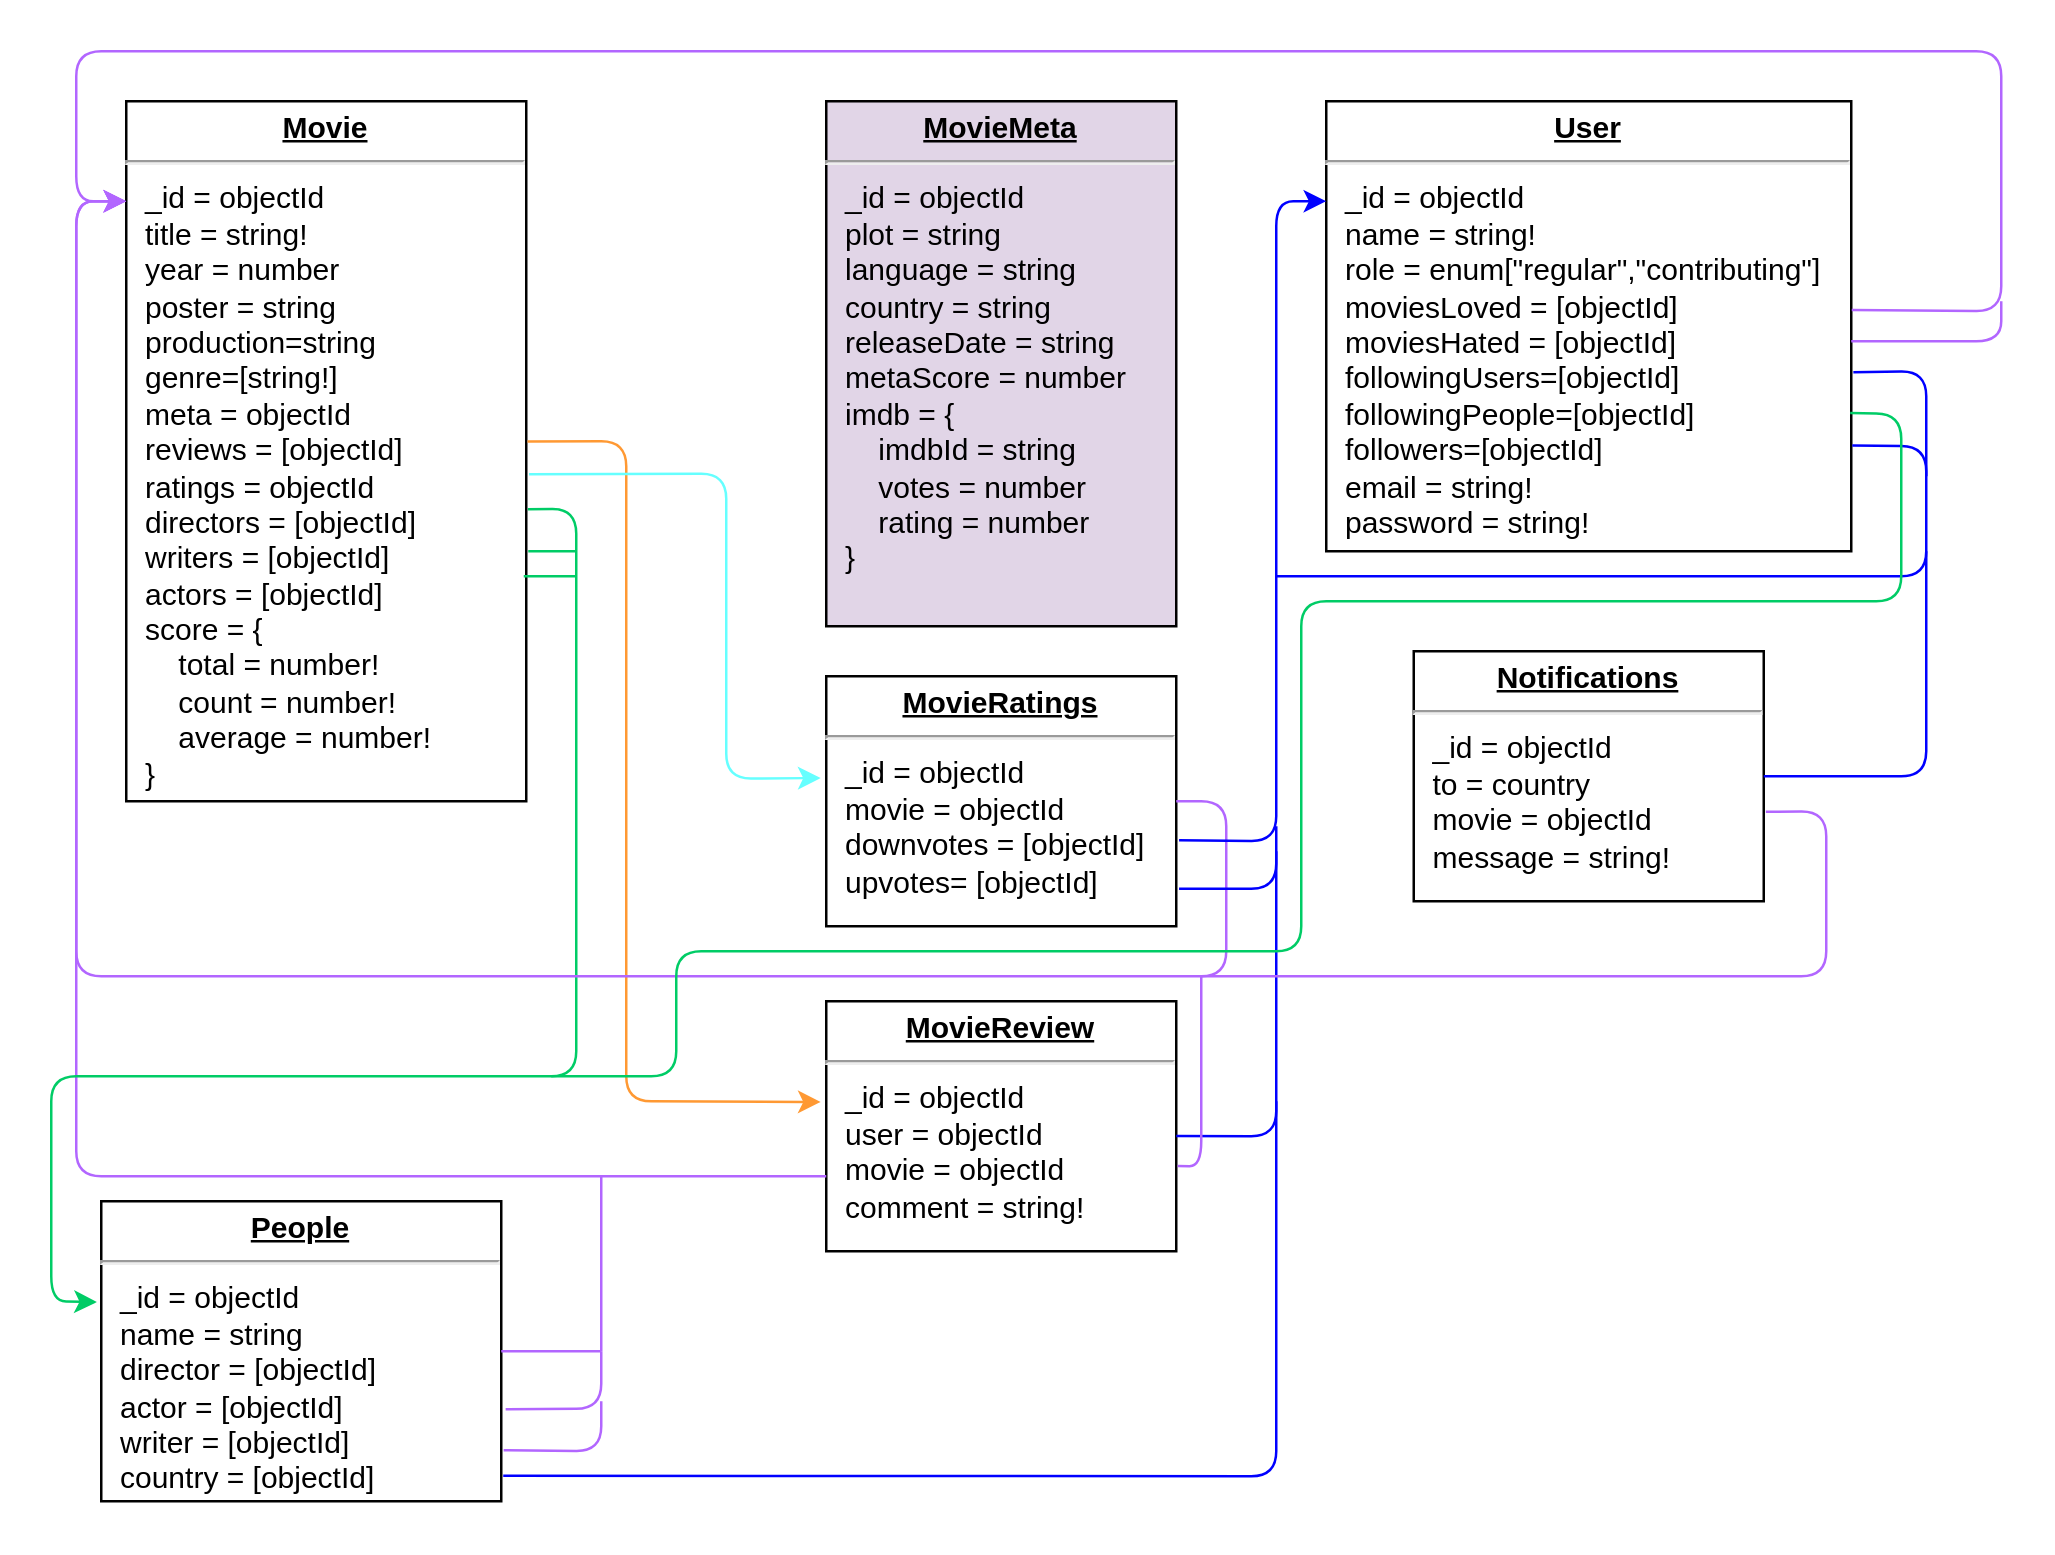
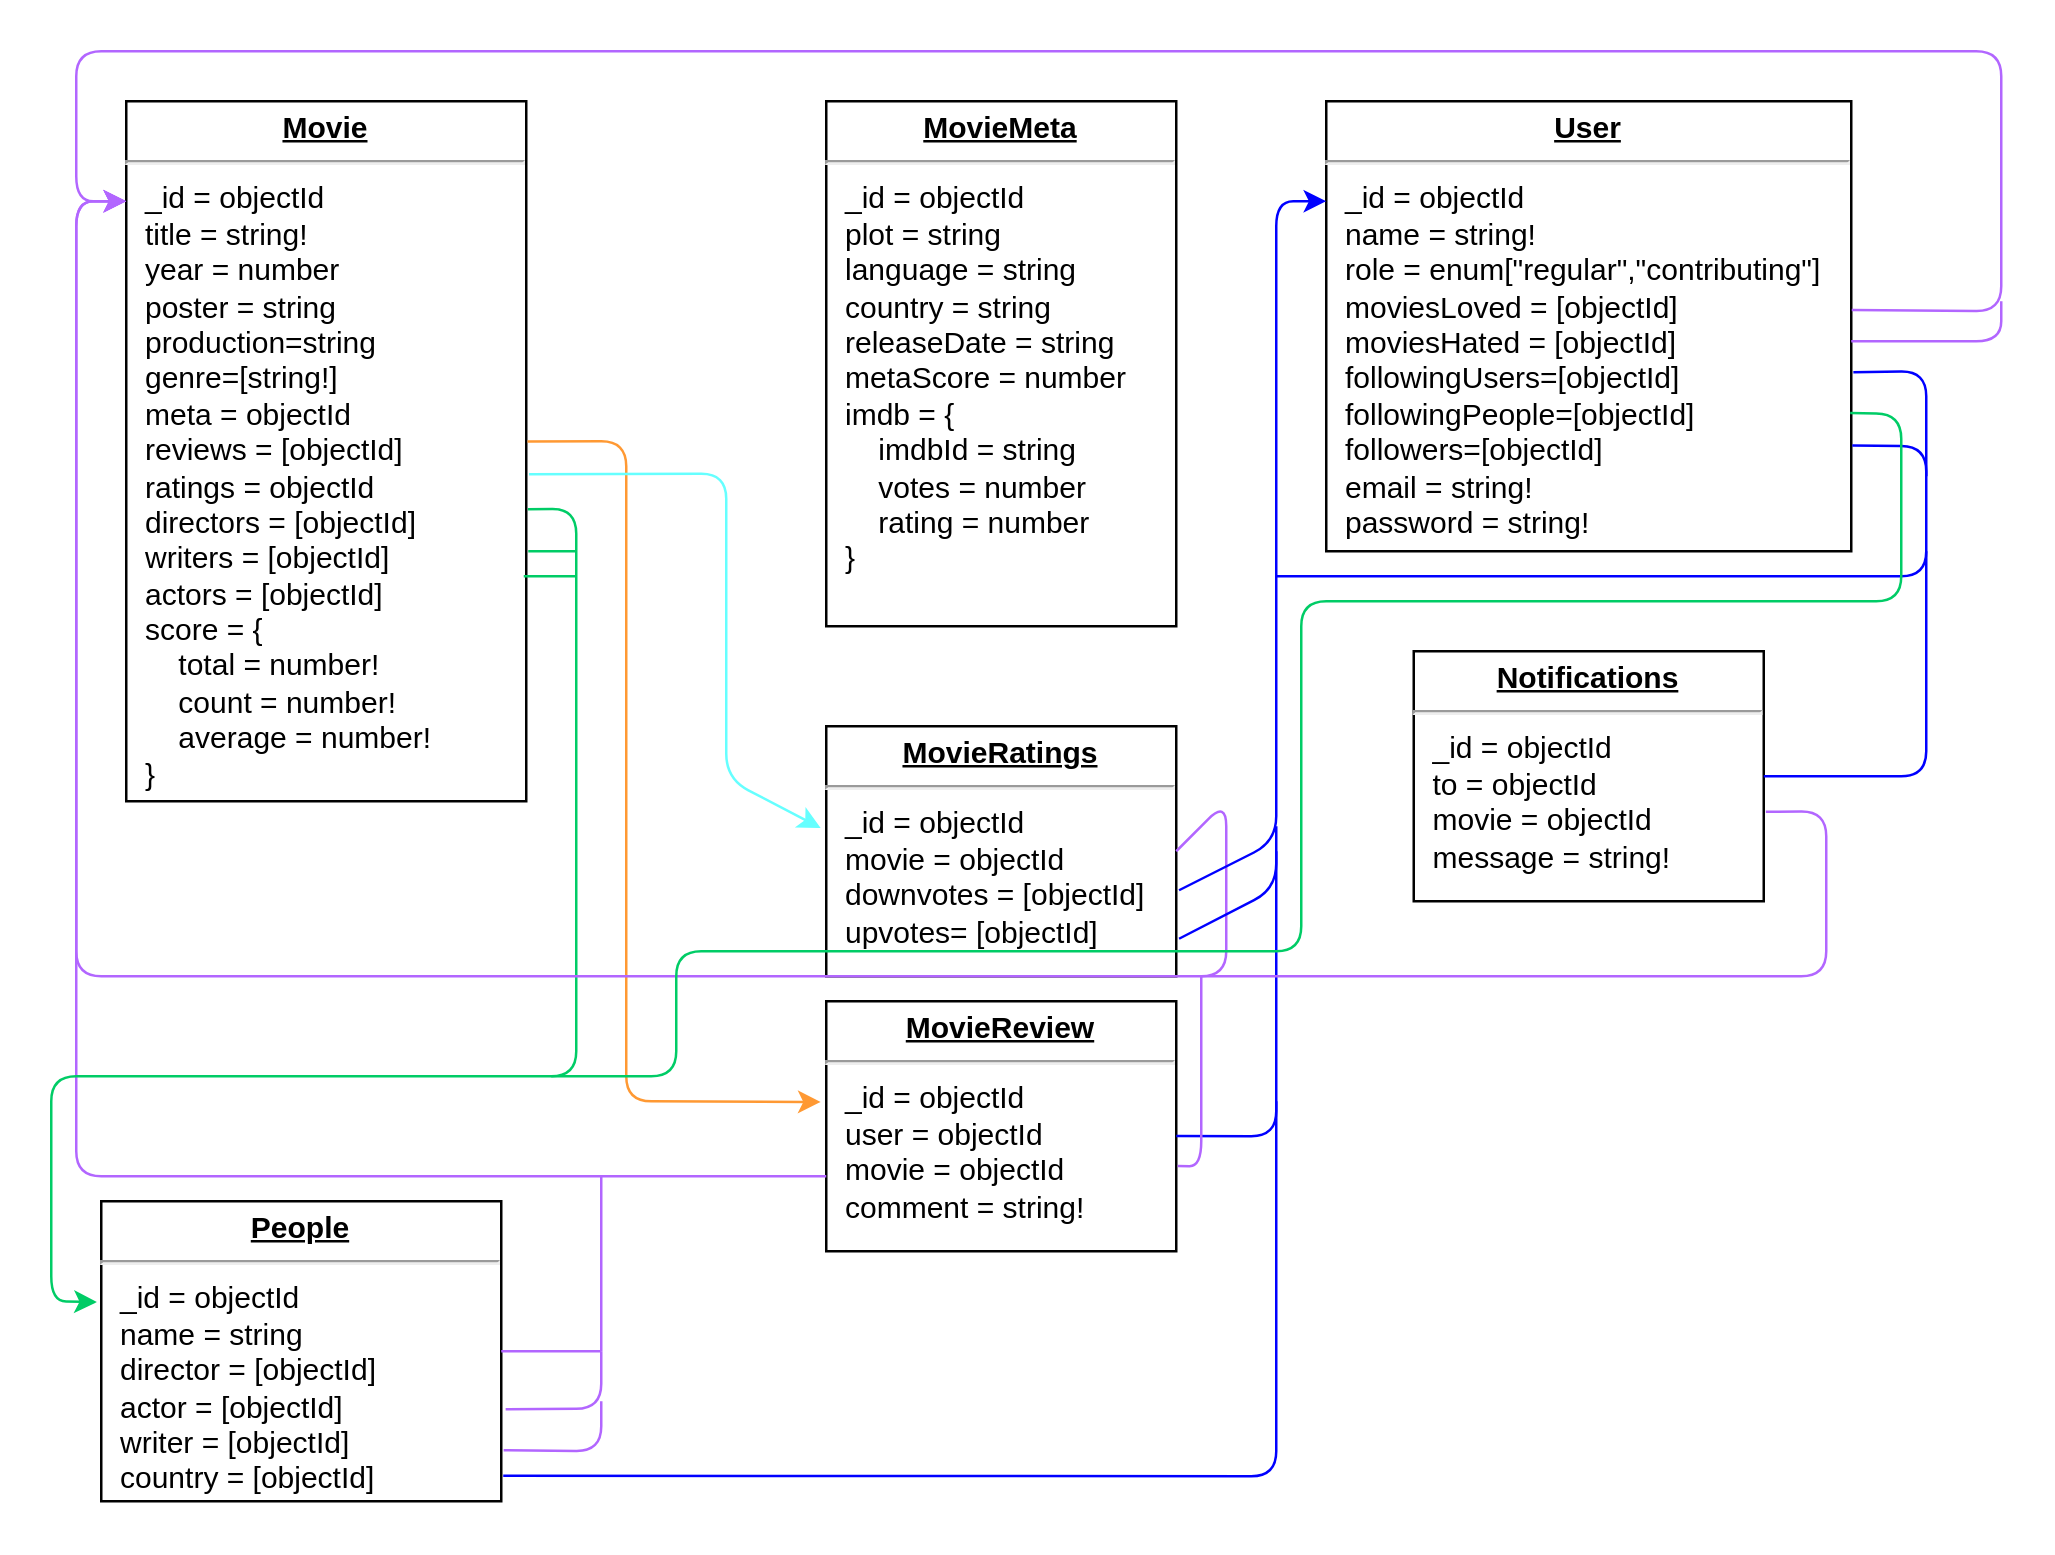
node "MovieMeta _id = objectId plot = string language = string country = string releaseDate = string metaScore = number imdb = { imdbId = string votes = number rating = number }": fillcolor #e1d5e7 -> #ffffff
node "Notifications _id = objectId to = country movie = objectId message = string!": label "Notifications _id = objectId to = country movie = objectId message = string!" -> "Notifications _id = objectId to = objectId movie = objectId message = string!"
node "MovieRatings _id = objectId movie = objectId downvotes = [objectId] upvotes= [objectId]": moved (1001, 801) -> (1001, 851)
